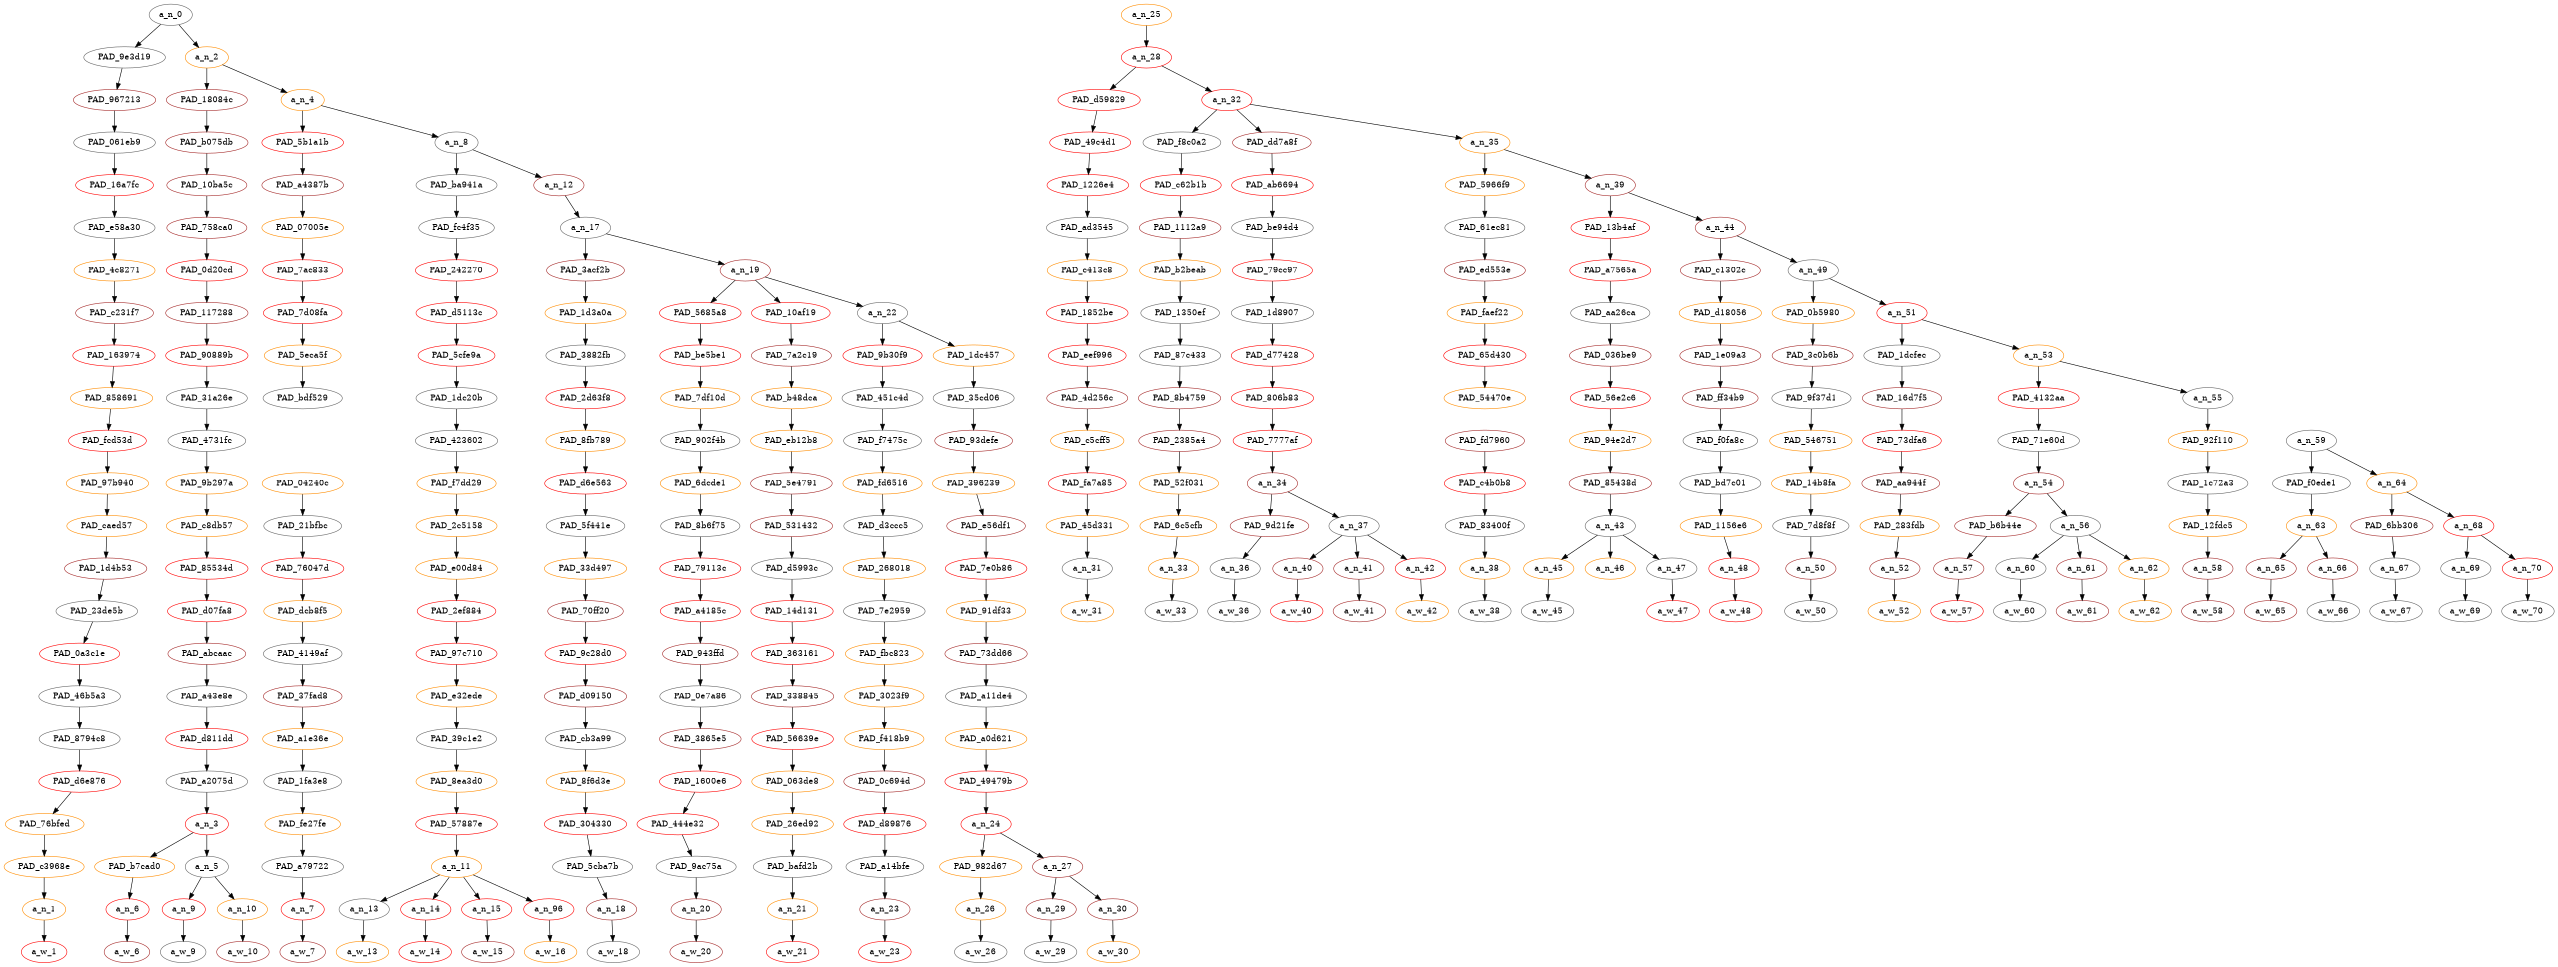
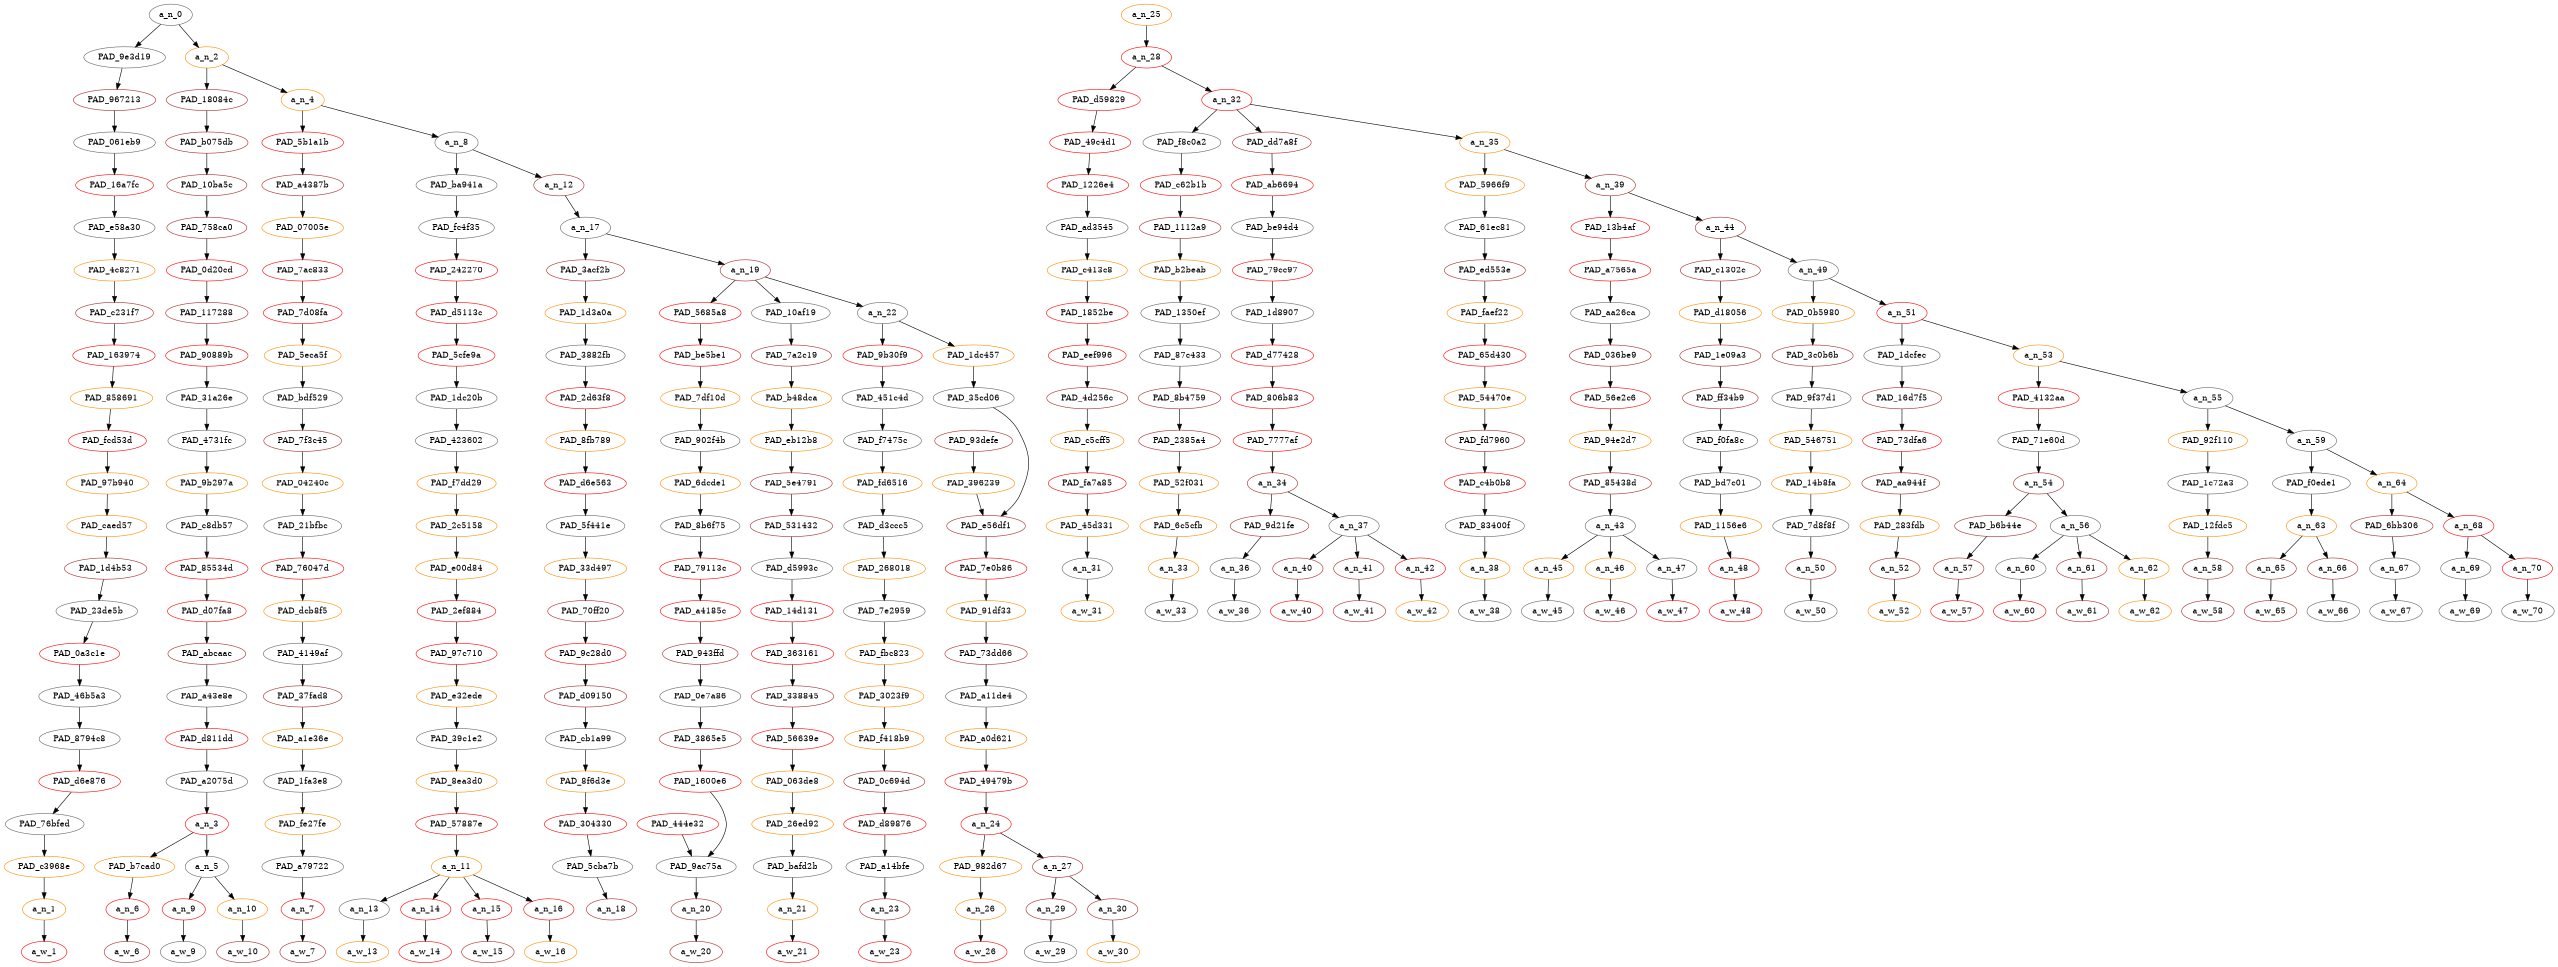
node "PAD_10af19": color red -> gray40
edge "PAD_35cd06" -> "PAD_93defe": now "PAD_35cd06" -> "PAD_e56df1"
edge "PAD_54470e" -> "PAD_fd7960": added
edge "a_n_55" -> "a_n_59": added
node "PAD_7f3c45": added
node "PAD_c8db57": color darkorange -> gray40
node "a_w_46": added
node "a_w_60": color gray40 -> red
node "PAD_cb3a99": label "PAD_cb3a99" -> "PAD_cb1a99"
edge "PAD_1600e6" -> "PAD_444e32": now "PAD_1600e6" -> "PAD_9ac75a"
node "PAD_76bfed": color darkorange -> gray40
node "a_n_96": label "a_n_96" -> "a_n_16"
node "a_w_18": removed
node "a_w_26": color gray40 -> red
